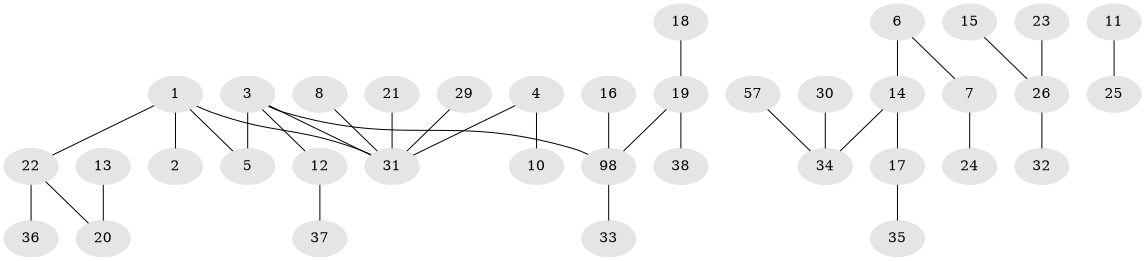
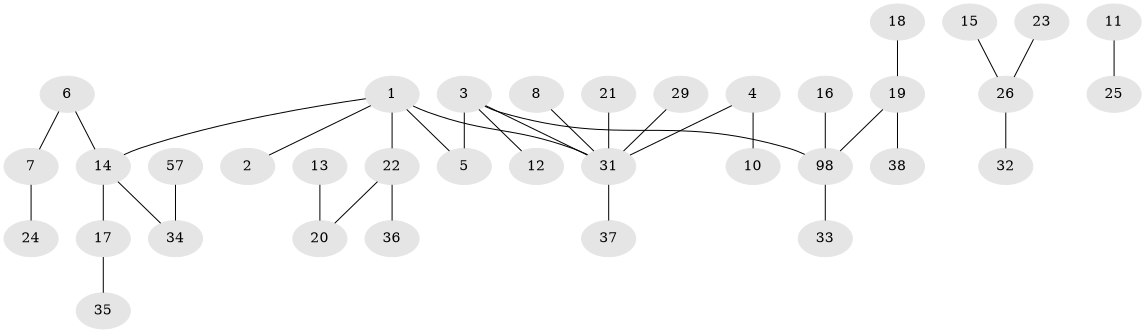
node "30": removed
edge "1" -- "14": added
edge "12" -- "37": now "31" -- "37"
